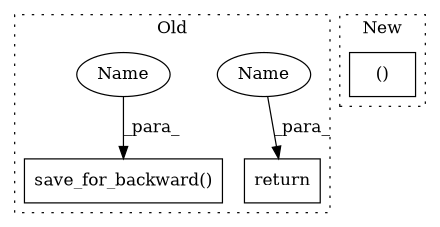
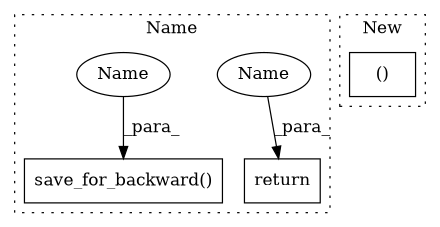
cluster "Old": label "Old" -> "Name"
